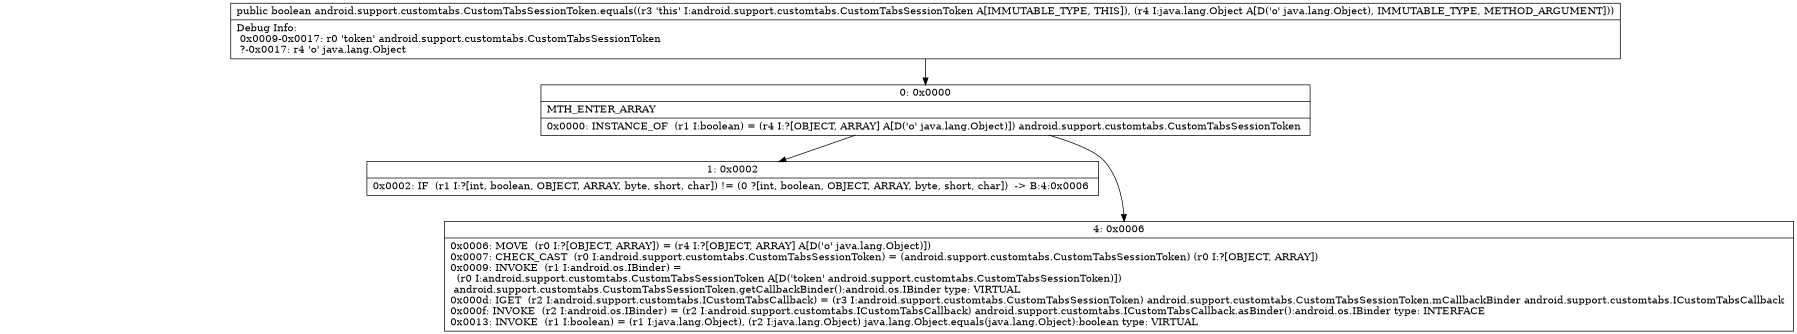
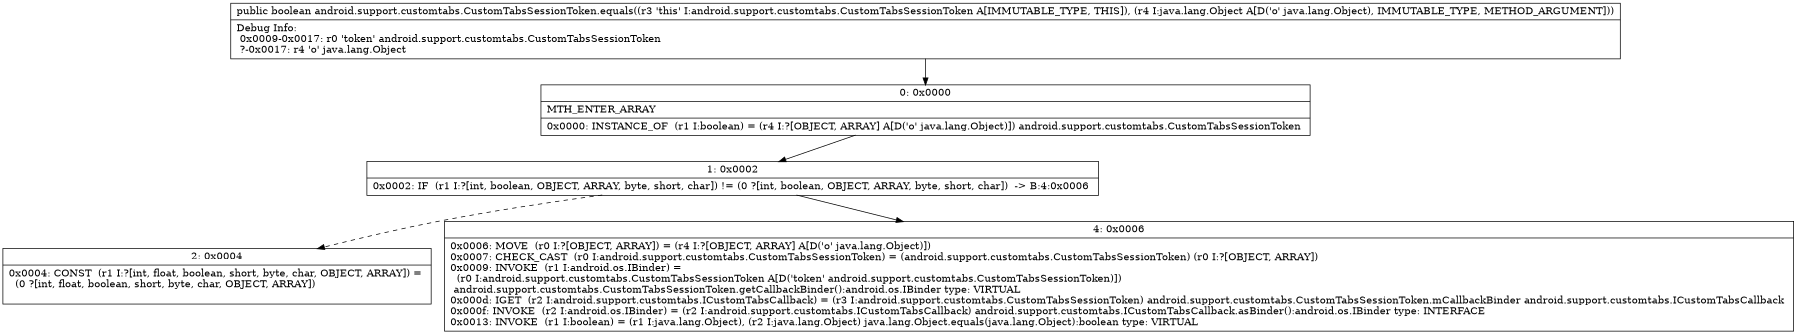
edge "0: 0x0000" -> "4: 0x0006": now "1: 0x0002" -> "4: 0x0006"
node "2: 0x0004": added
